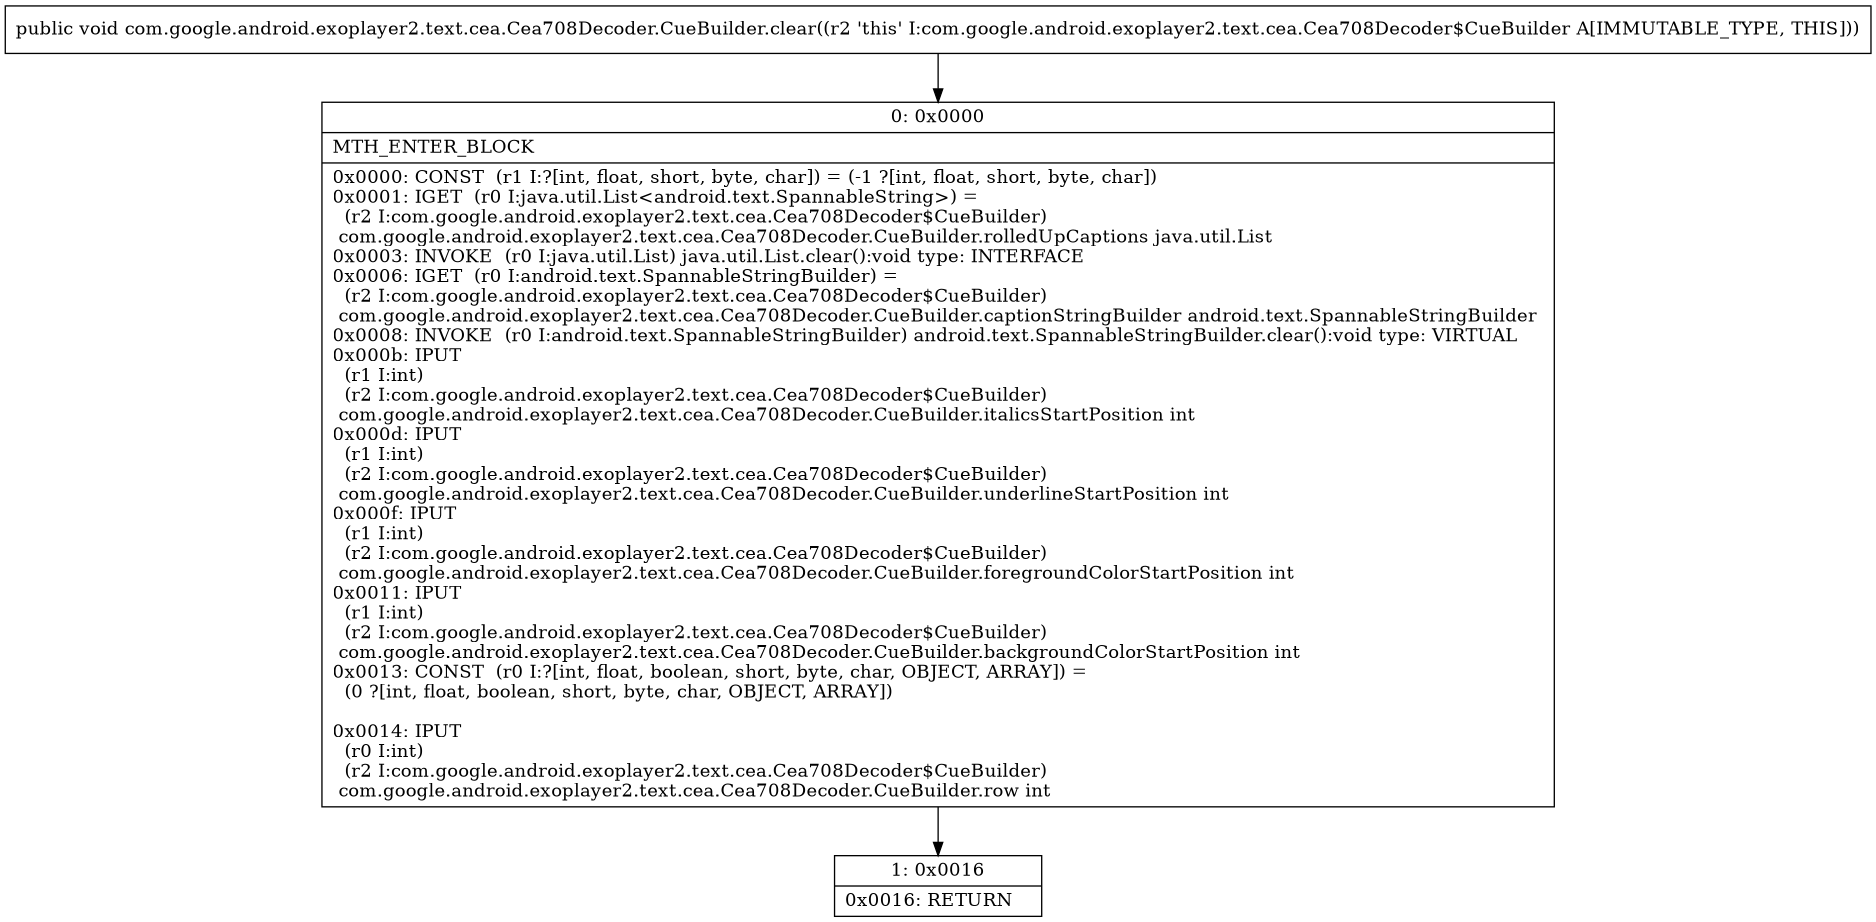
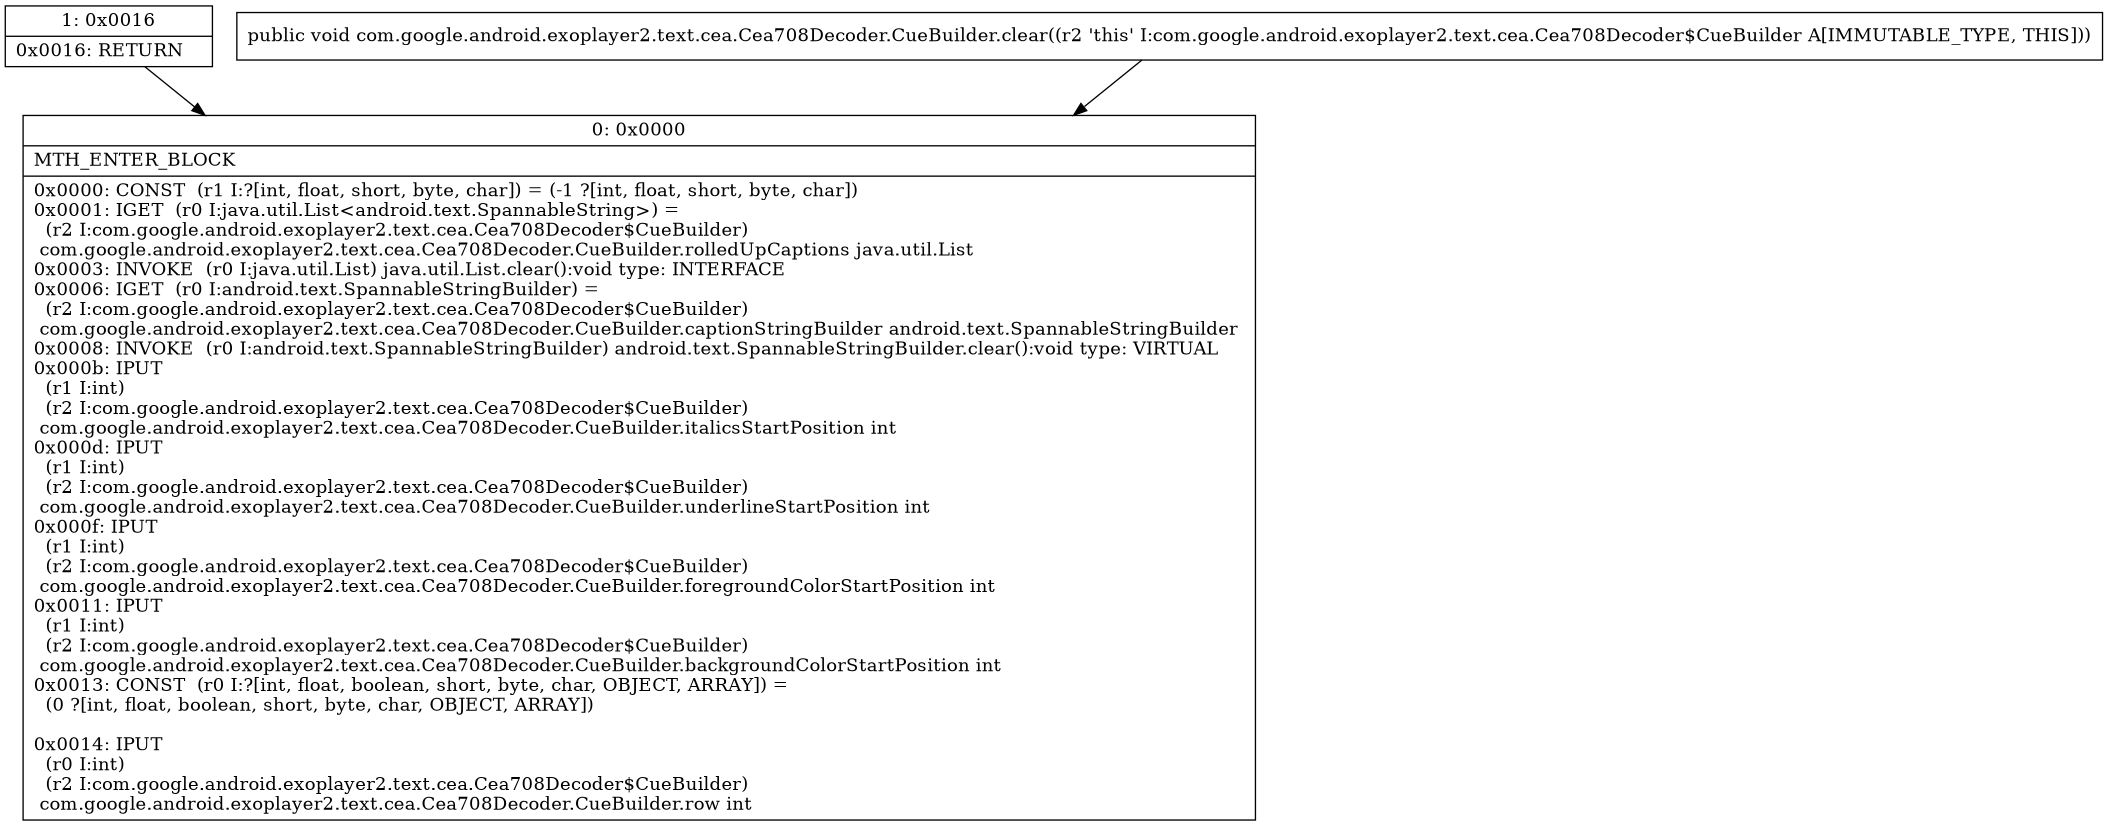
edge "0: 0x0000" -> "1: 0x0016": reversed
